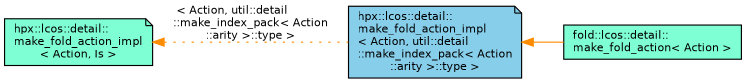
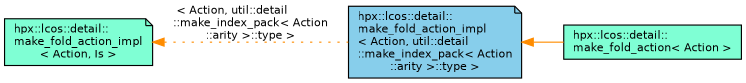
node "fold::lcos::detail:: make_fold_action< Action >": label "fold::lcos::detail:: make_fold_action< Action >" -> "hpx::lcos::detail:: make_fold_action< Action >"
